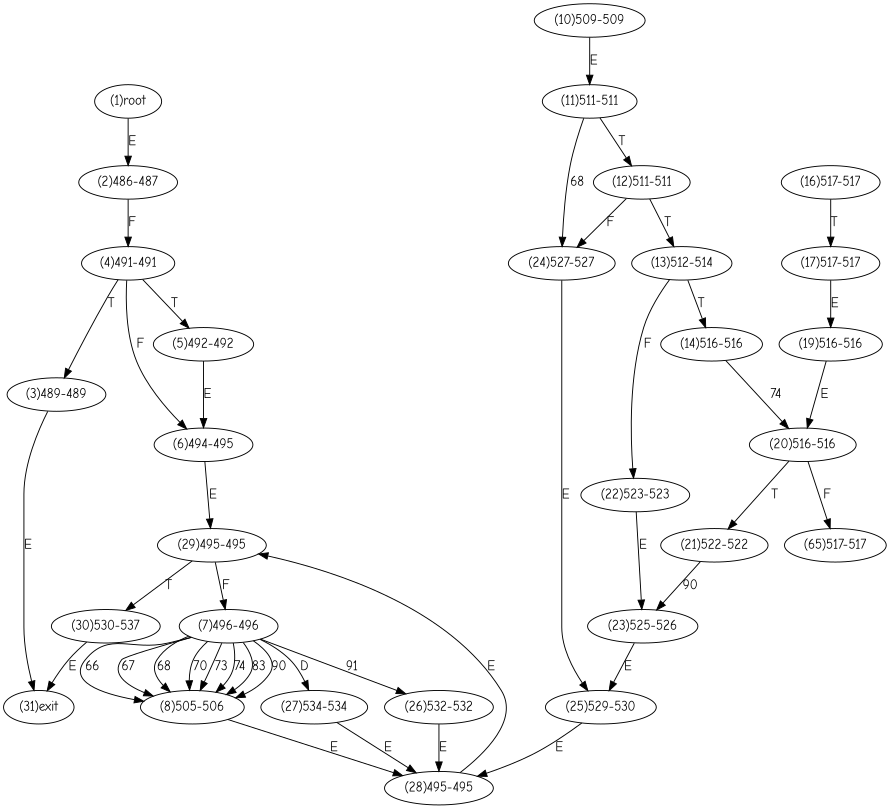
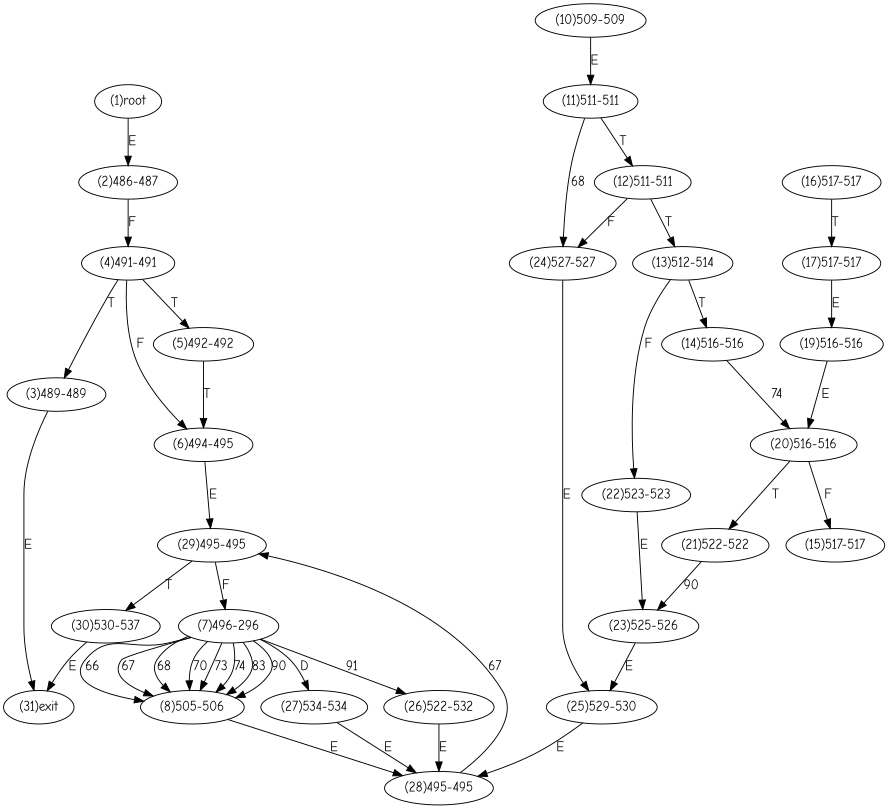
edge "(5)492-492" -> "(6)494-495": label "E" -> "T"
node "(65)517-517": label "(65)517-517" -> "(15)517-517"
node "(7)496-496": label "(7)496-496" -> "(7)496-296"
edge "(28)495-495" -> "(29)495-495": label "E" -> "67"
node "(26)532-532": label "(26)532-532" -> "(26)522-532"
